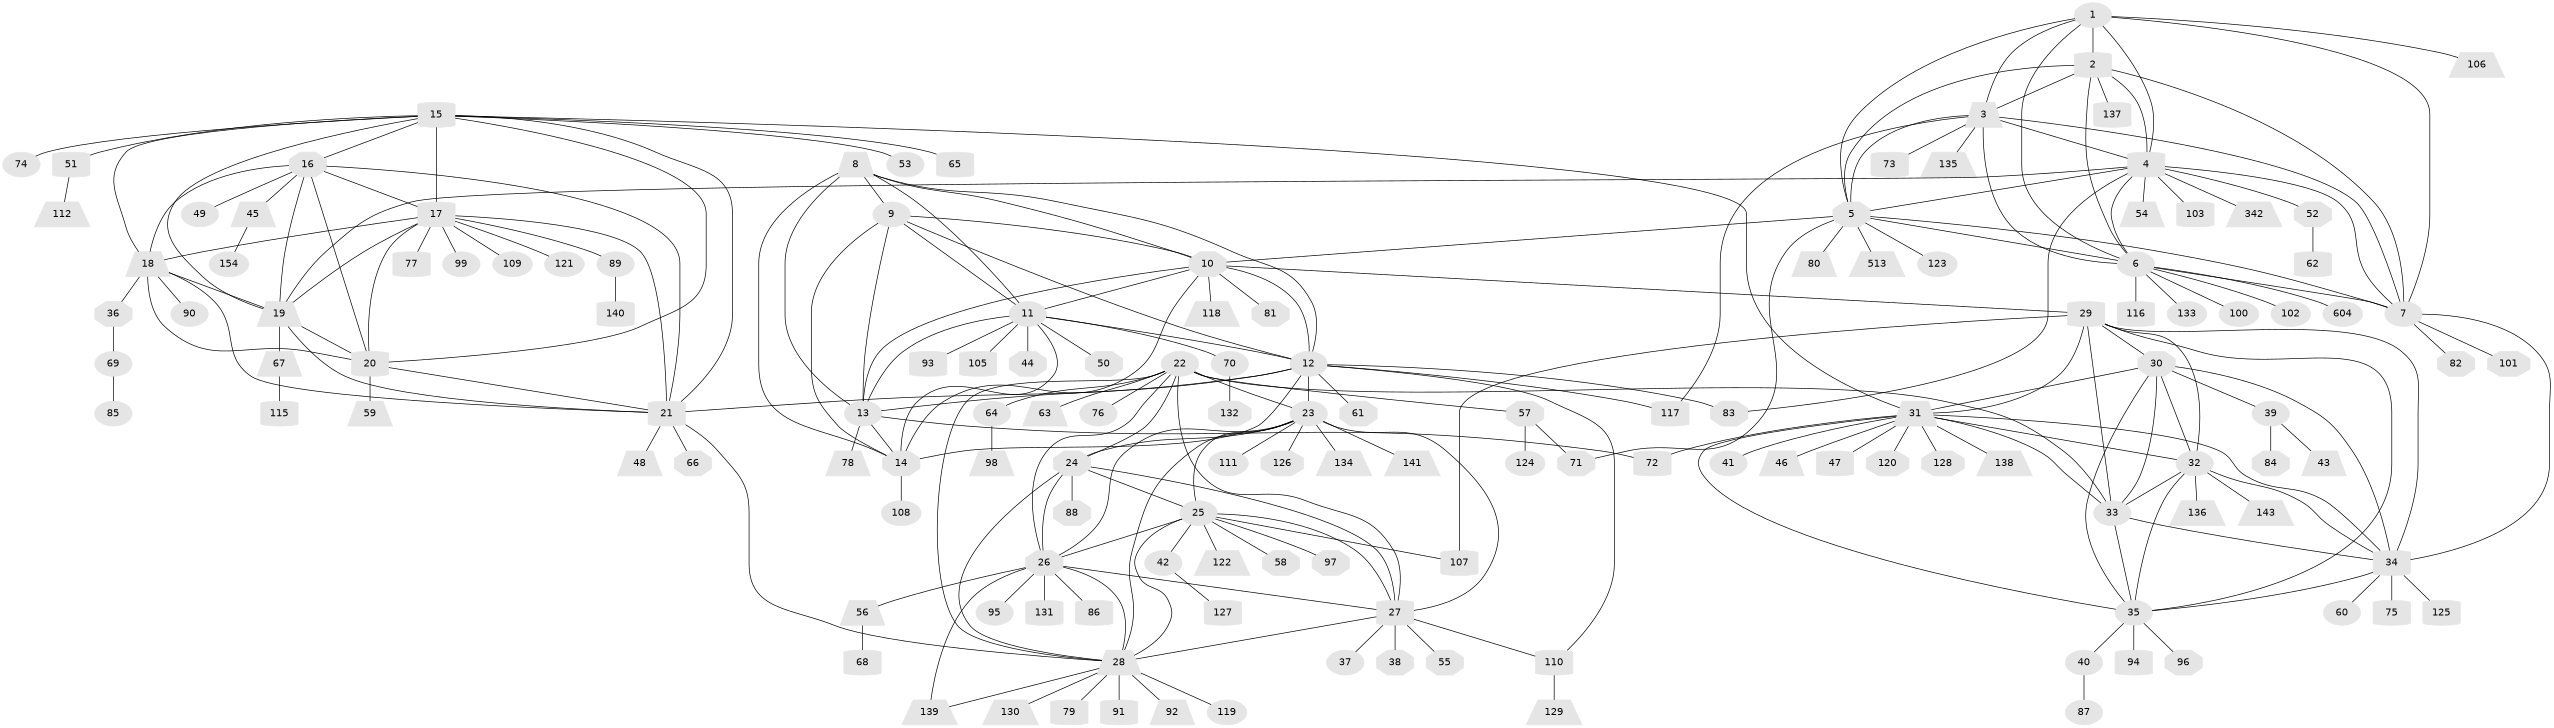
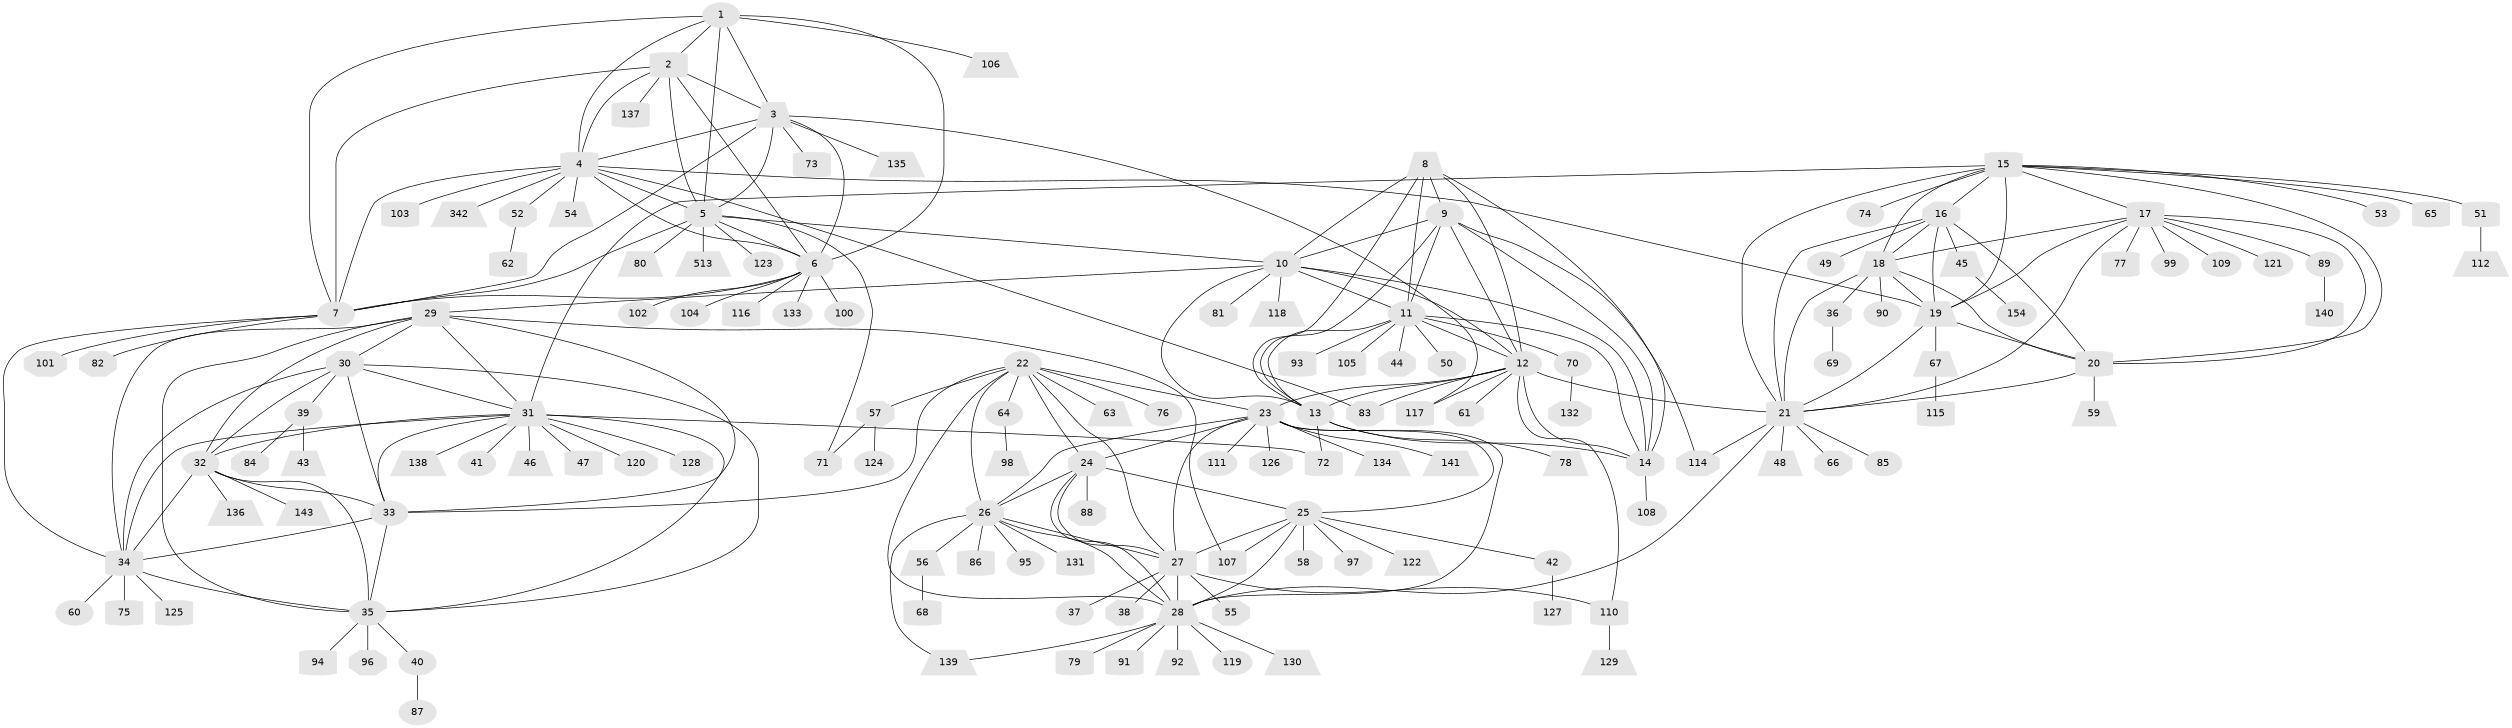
edge "16" -- "17": removed
node "604": label "604" -> "104"
edge "69" -- "85": now "21" -- "85"
node "114": added
edge "25" -- "26": removed
